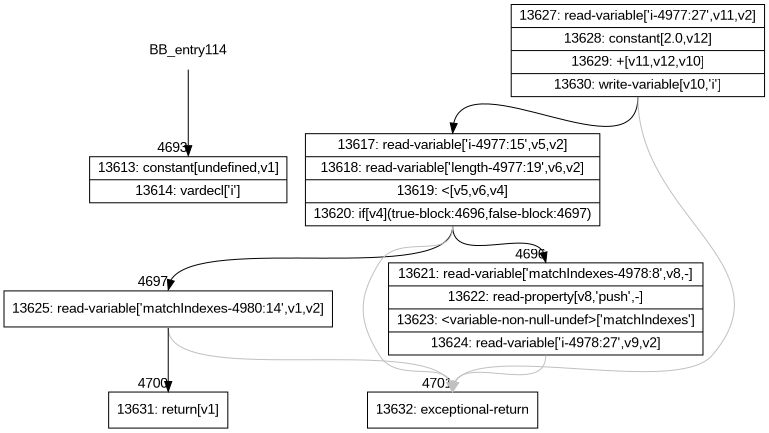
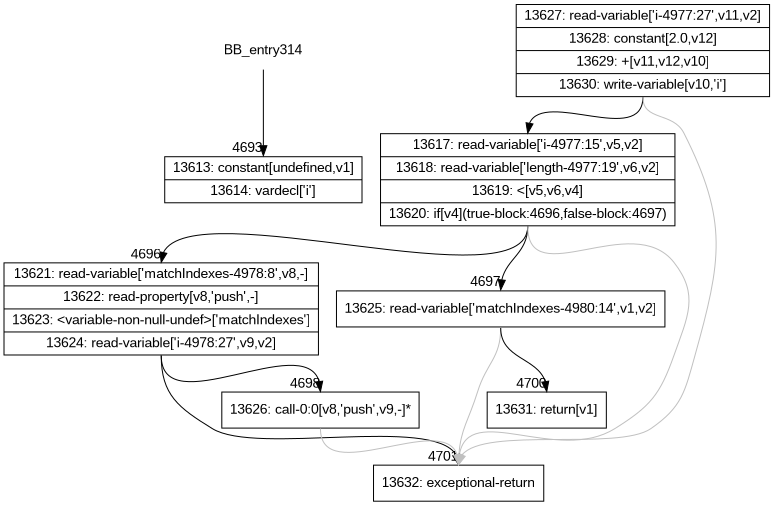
node "BB_entry114": label "BB_entry114" -> "BB_entry314"
edge "13621: read-variable['matchIndexes-4978:8',v8,-]" -> "13632: exceptional-return": color gray -> black
node "13626: call-0:0[v8,'push',v9,-]*": added
